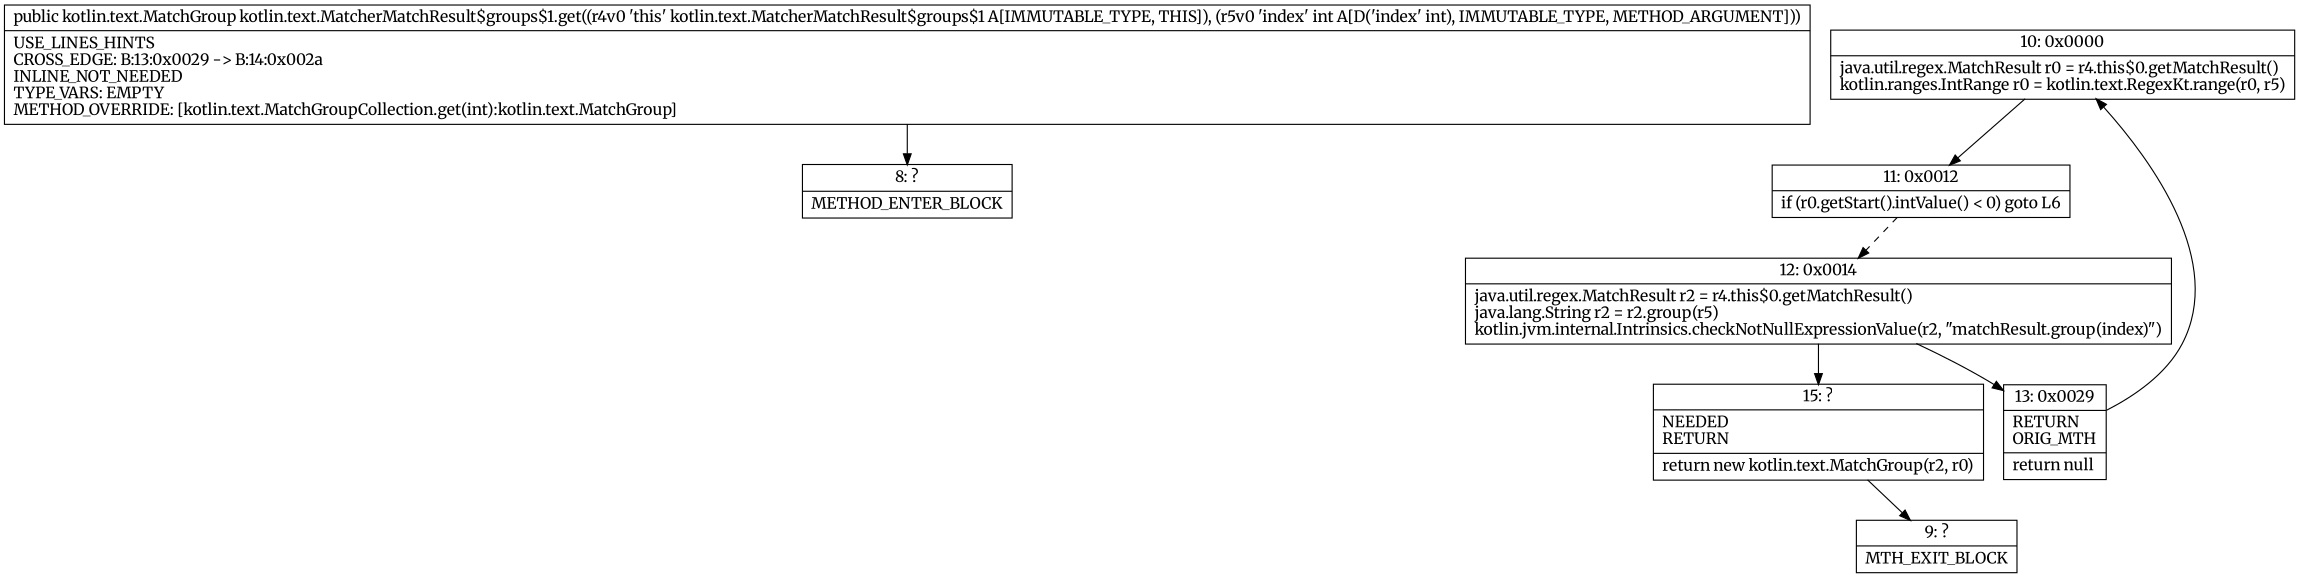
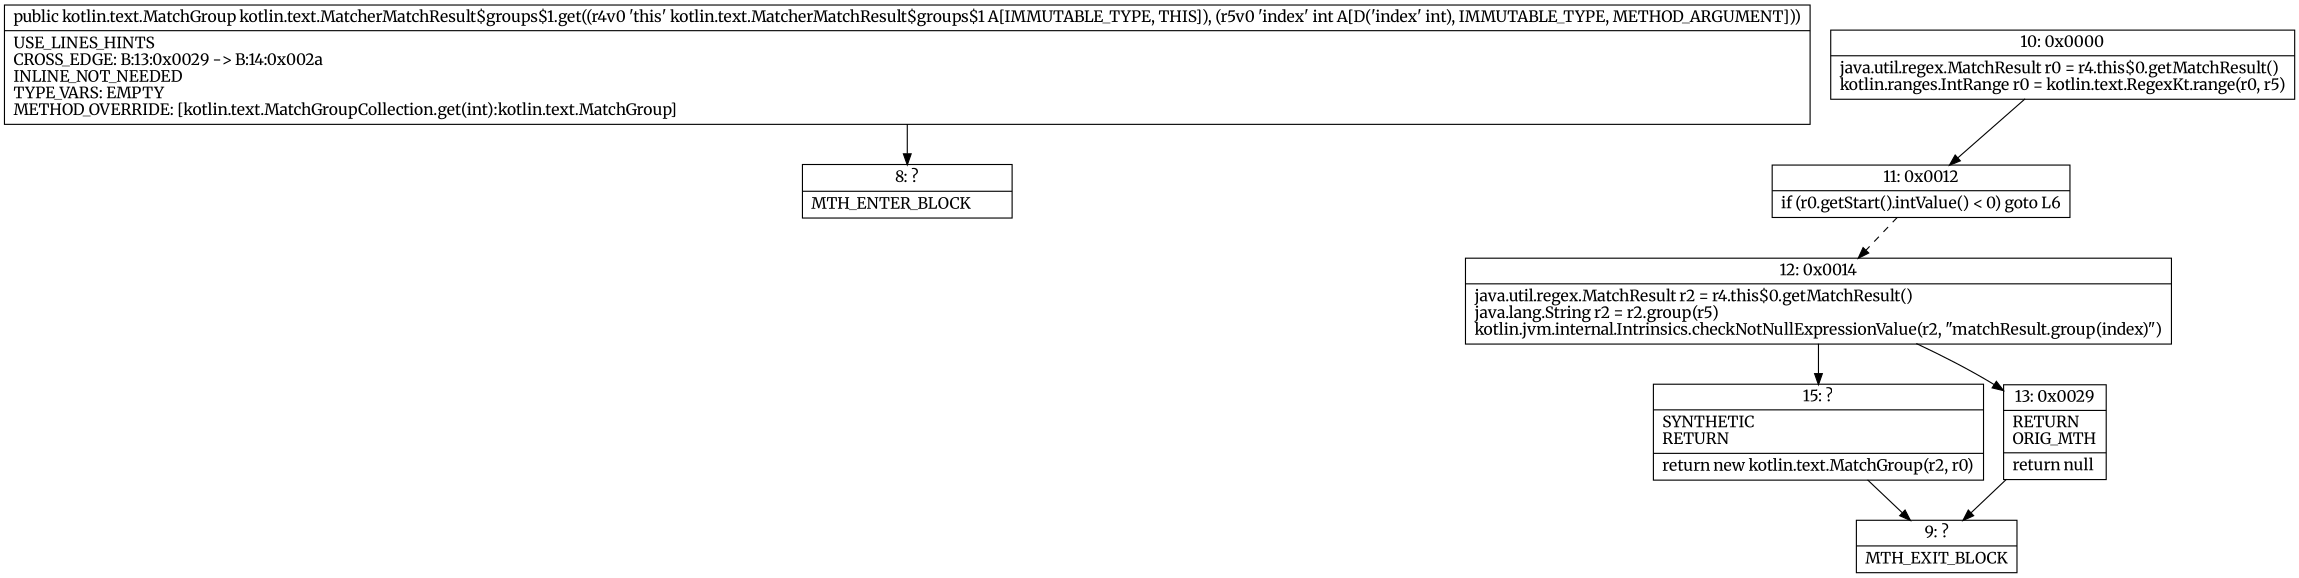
node "8: ?": text "METHOD_ENTER_BLOCK" -> "MTH_ENTER_BLOCK"
edge "13: 0x0029" -> "10: 0x0000": now "13: 0x0029" -> "9: ?"
node "15: ?": text "NEEDED" -> "SYNTHETIC"
